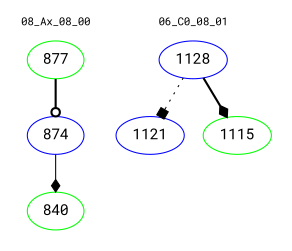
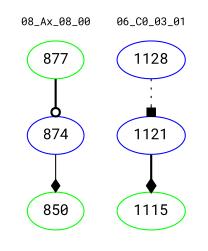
cluster "06_C0_08_01": label "06_C0_08_01" -> "06_C0_03_01"
edge "1128" -> "1115": now "1121" -> "1115"
node "840": label "840" -> "850"
